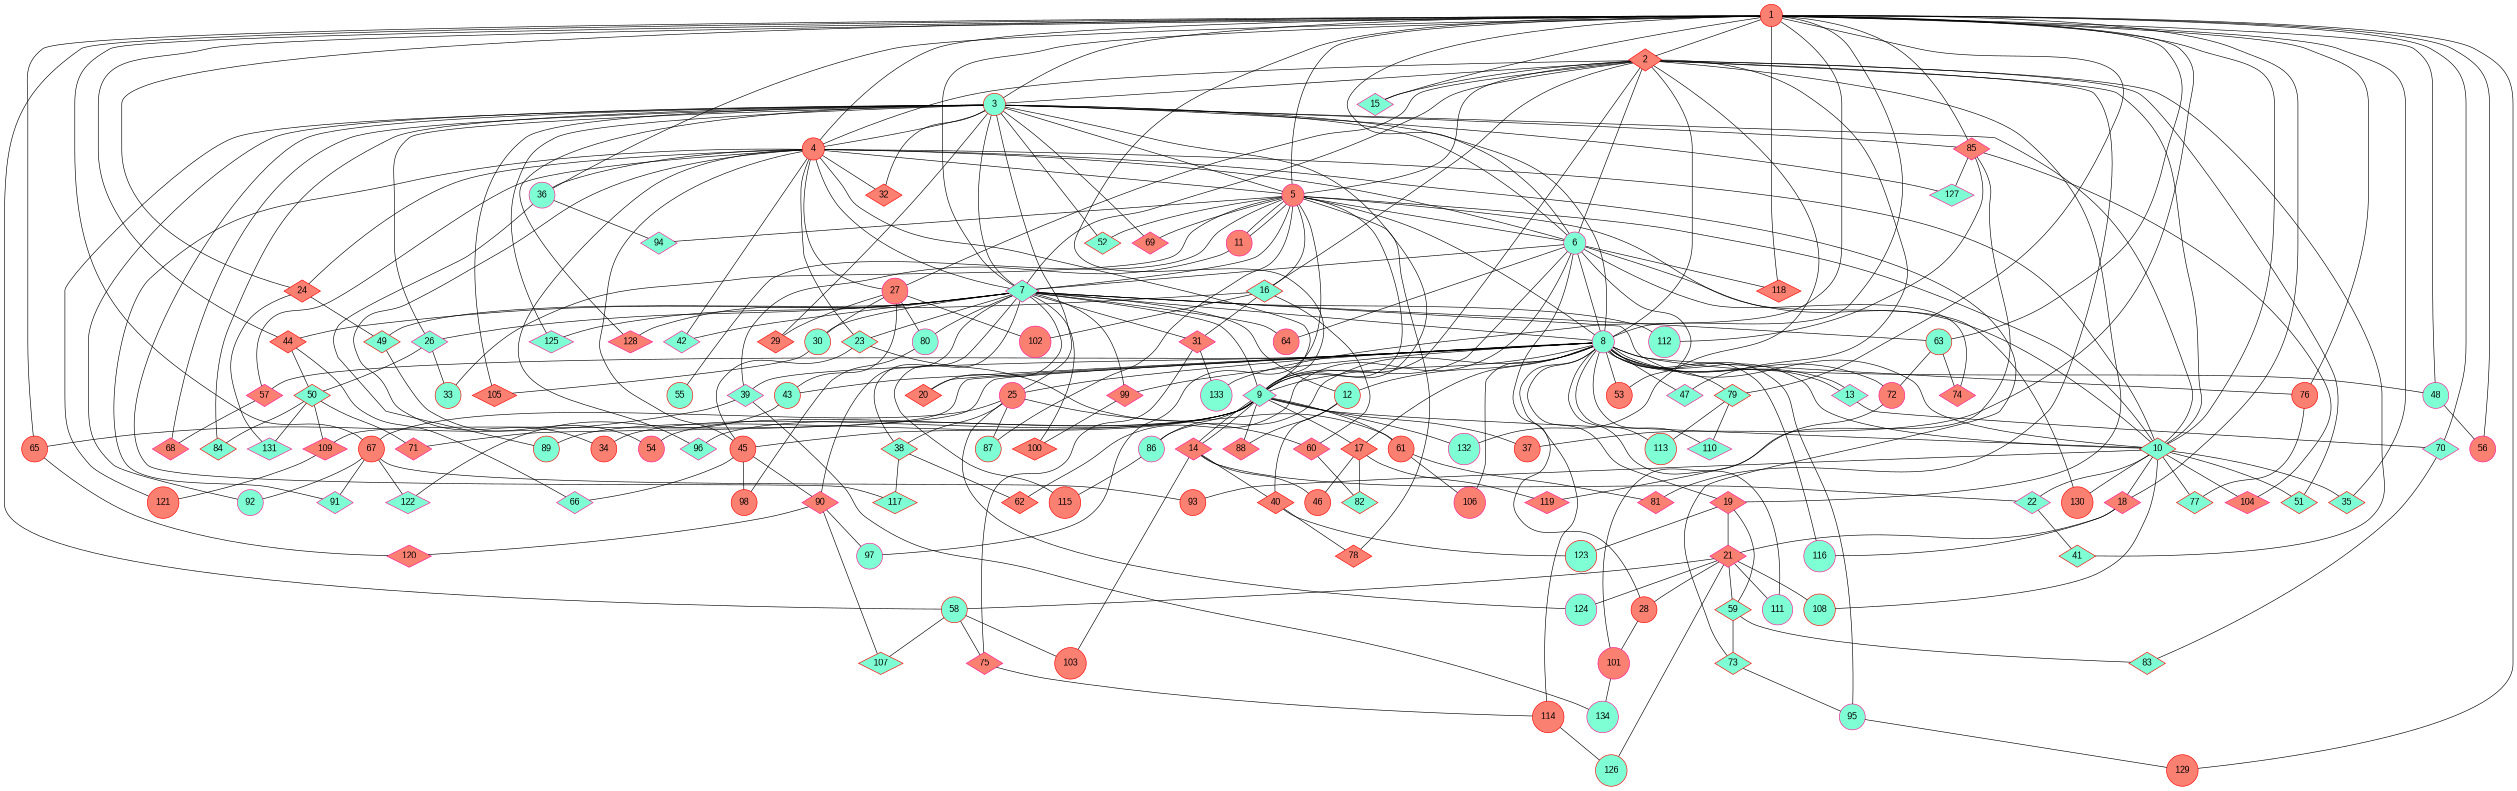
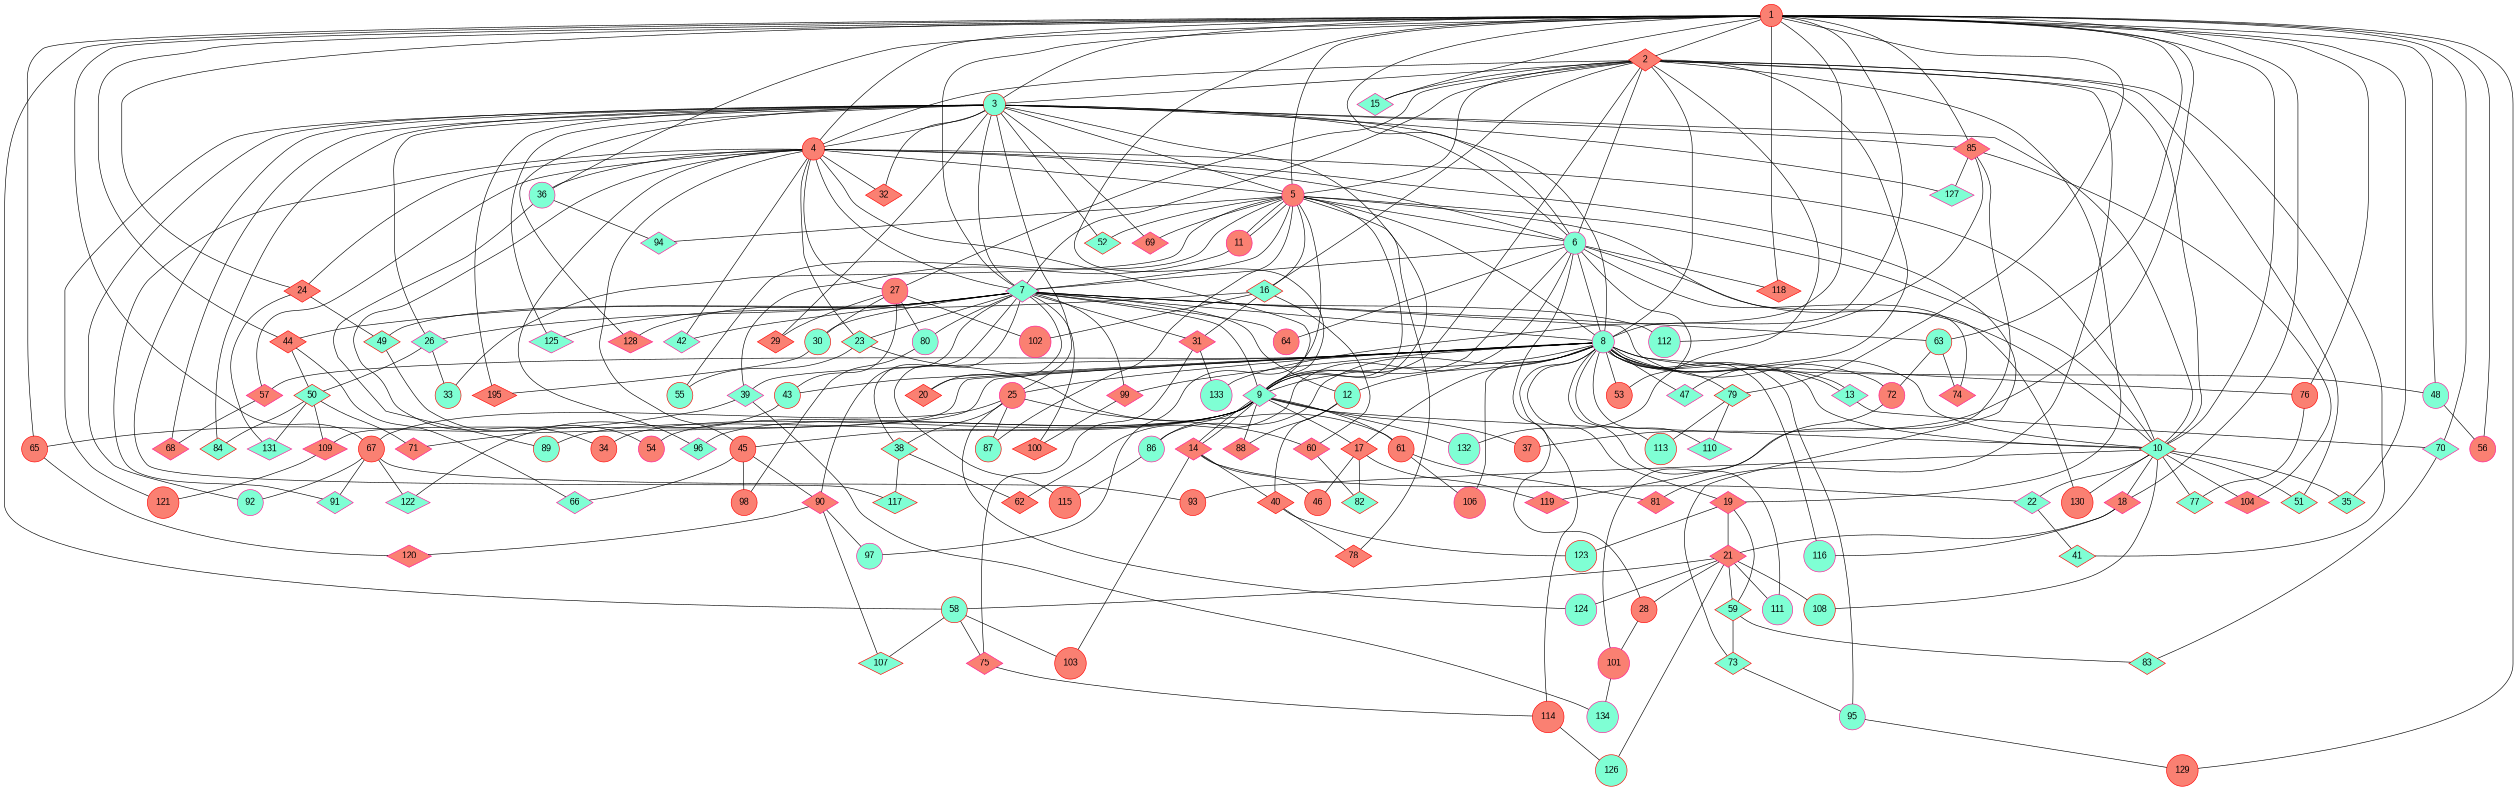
edge "23" -- "45": now "23" -- "55"
node "105": label "105" -> "195"
